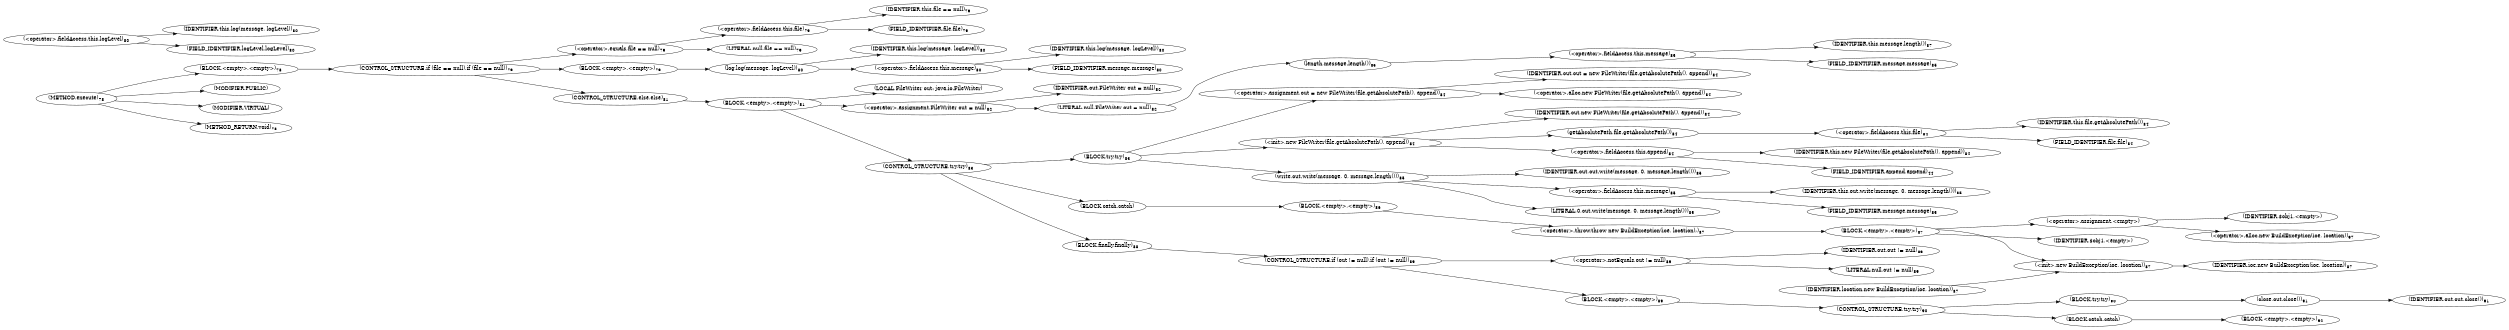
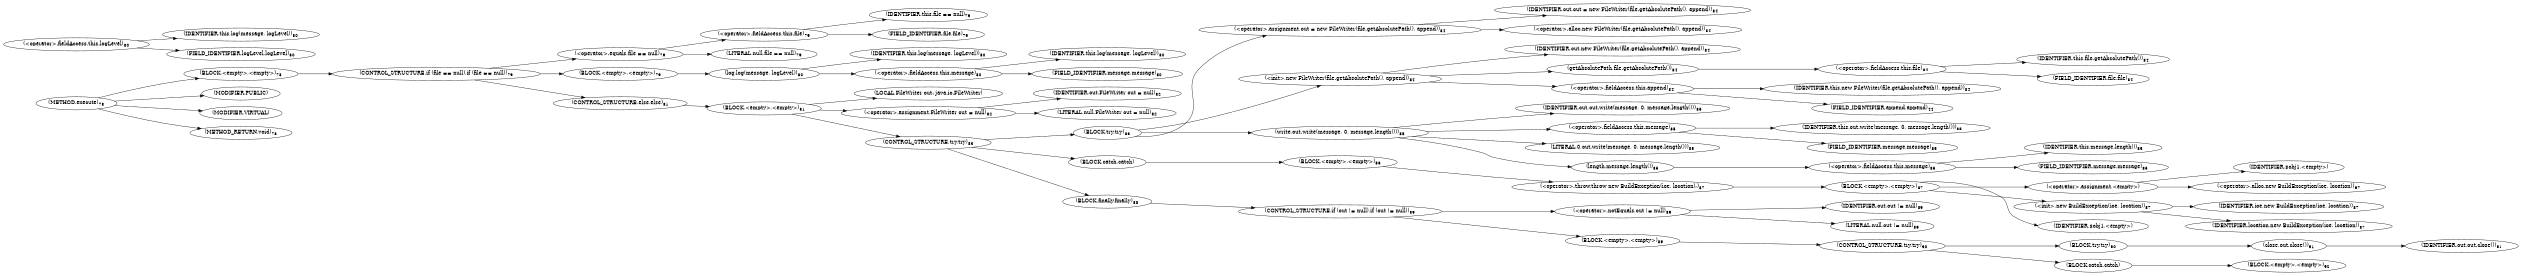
node "(IDENTIFIER,this,message.length())": text "87" -> "85"
edge "(LITERAL,null,FileWriter out = null)" -> "(length,message.length())": now "(write,out.write(message, 0, message.length()))" -> "(length,message.length())"
edge "(IDENTIFIER,location,new BuildException(ioe, location))" -> "(<init>,new BuildException(ioe, location))": reversed
